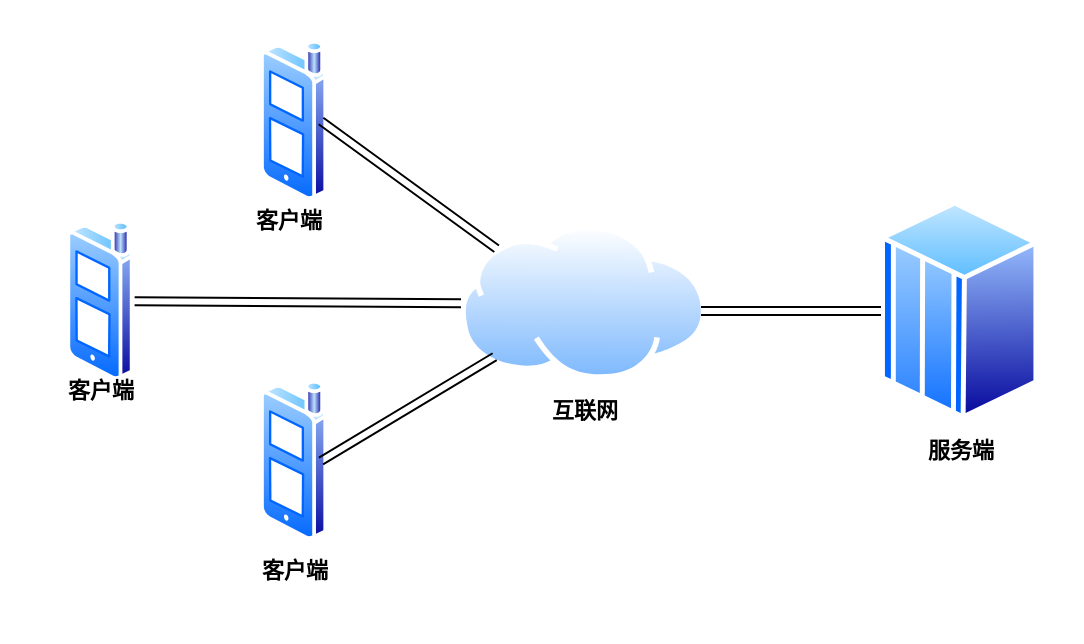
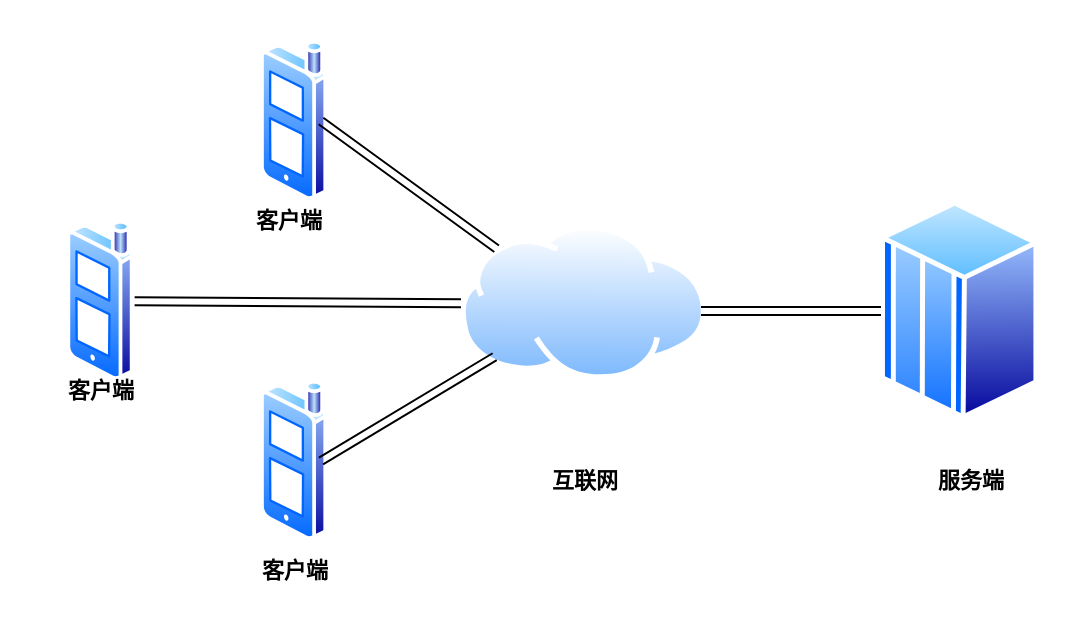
node "互联网": moved (584, 411) -> (584, 481)
node "服务端": moved (960, 451) -> (970, 481)
